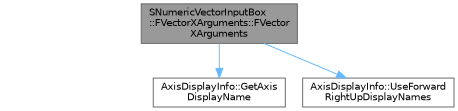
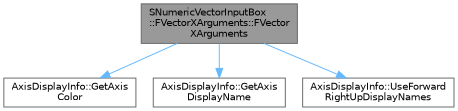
node "AxisDisplayInfo::GetAxis Color": added
